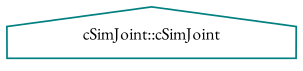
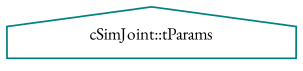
node "cSimJoint::cSimJoint": label "cSimJoint::cSimJoint" -> "cSimJoint::tParams"
